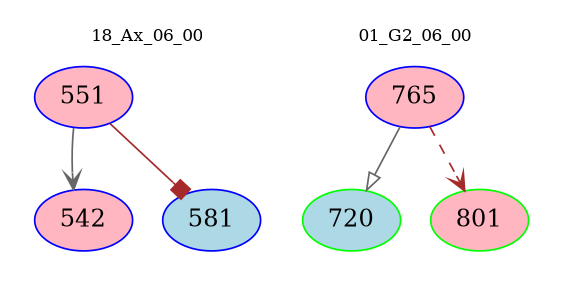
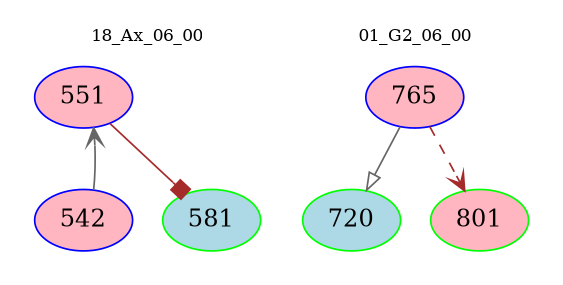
edge "551" -> "542": reversed
node "581": color blue -> green
